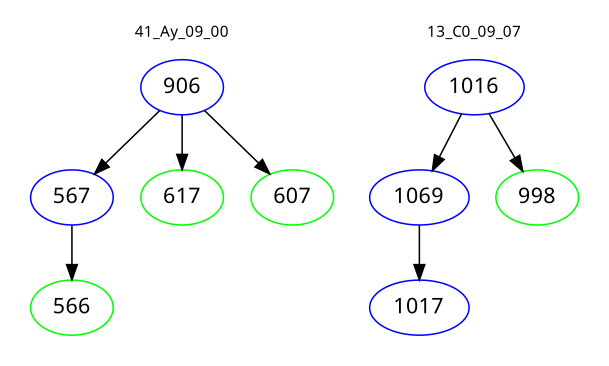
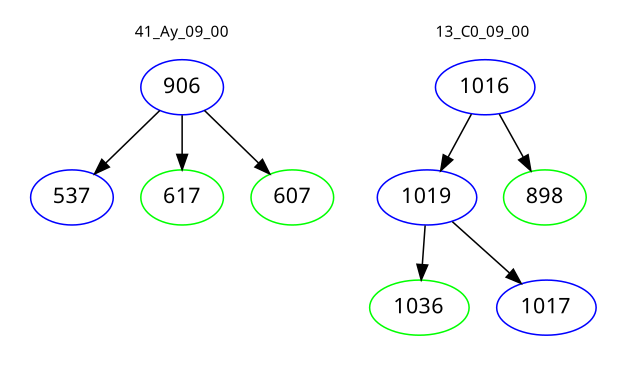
cluster "13_C0_09_07": label "13_C0_09_07" -> "13_C0_09_00"
node "567": label "567" -> "537"
node "1069": label "1069" -> "1019"
node "998": label "998" -> "898"
node "566": removed
node "1036": added
